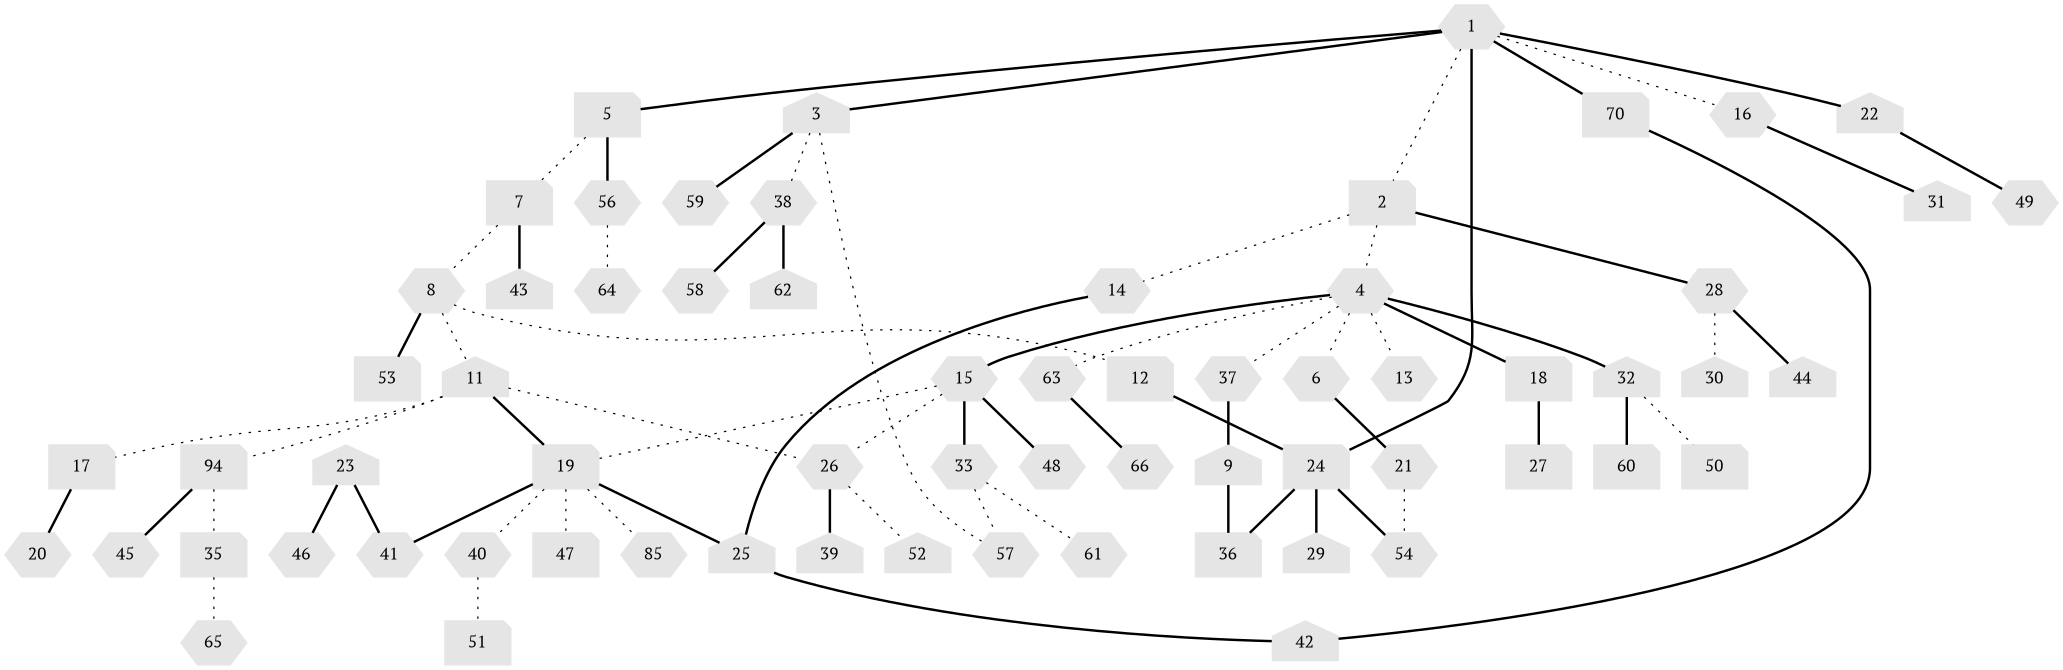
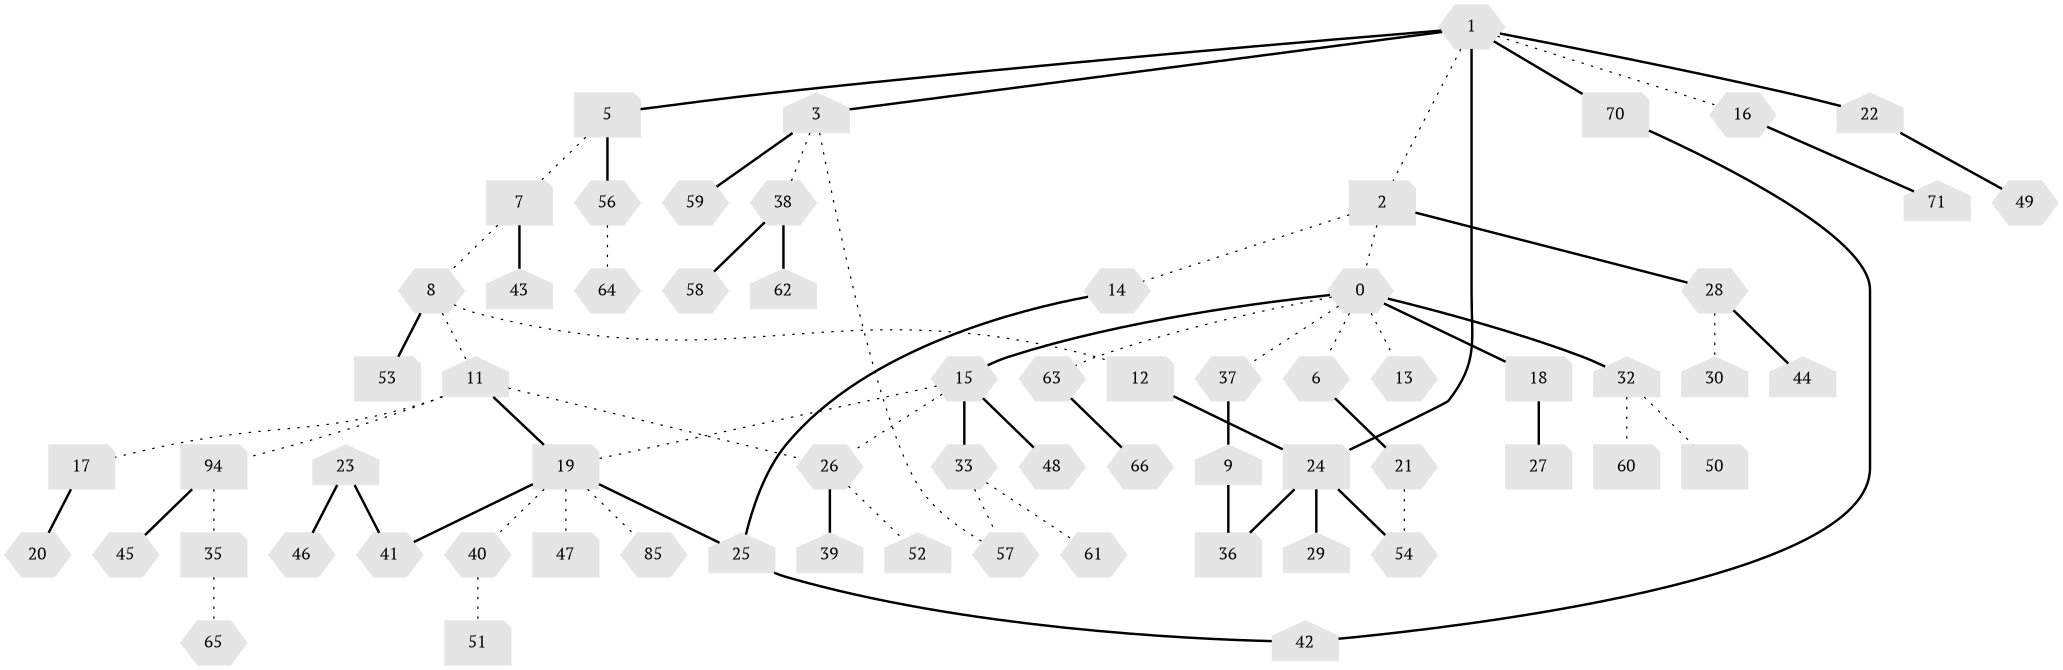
node "31": label "31" -> "71"
node "4": label "4" -> "0"
edge "32" -- "60": style bold -> dotted
